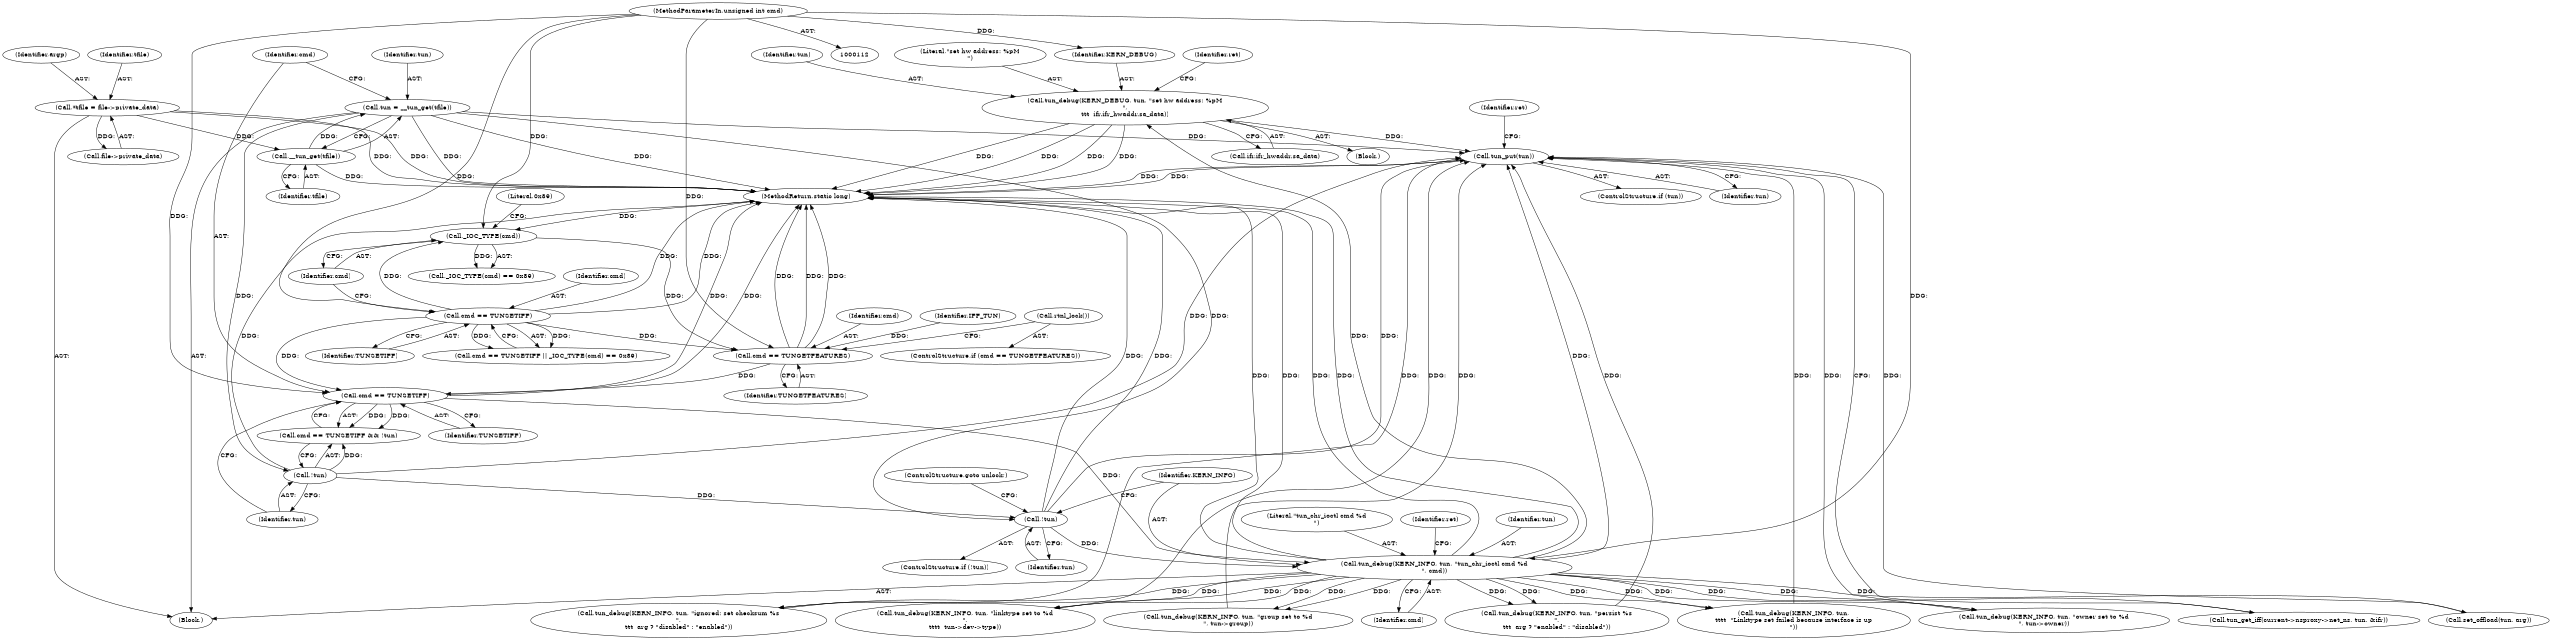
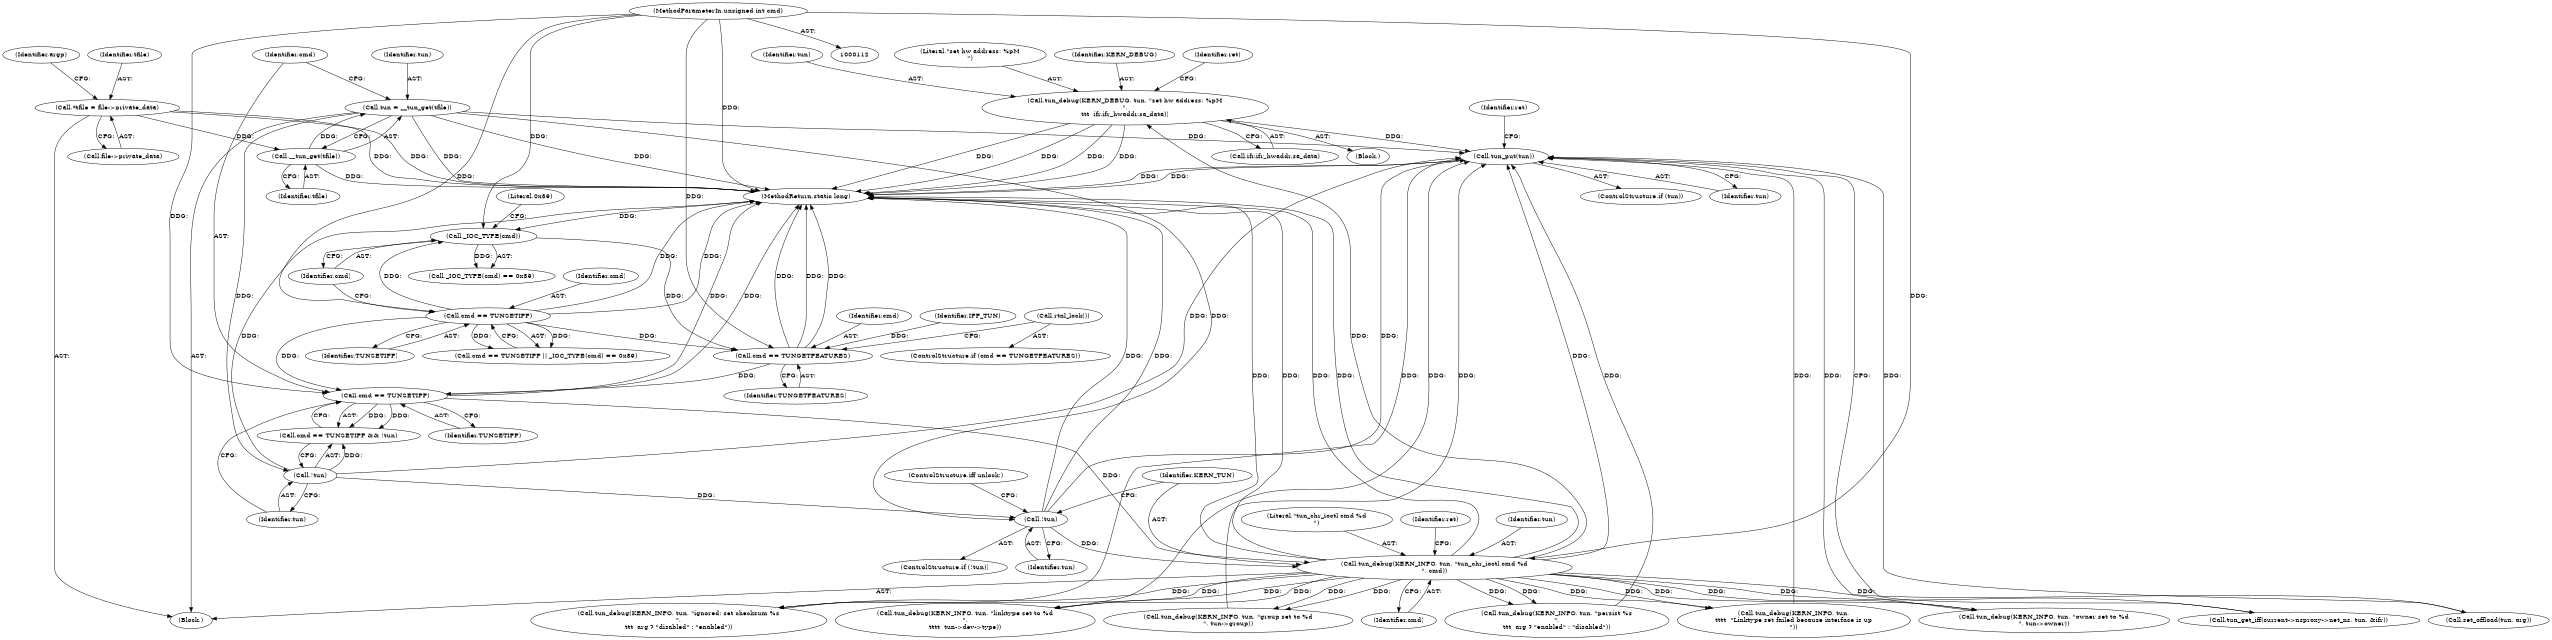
edge "(MethodParameterIn,unsigned int cmd)" -> "(Identifier,KERN_DEBUG)": now "(MethodParameterIn,unsigned int cmd)" -> "(MethodReturn,static long)"
edge "(Identifier,argp)" -> "(Call,*tfile = file->private_data)": label "AST: " -> "CFG: "
edge "(Call,*tfile = file->private_data)" -> "(Call,file->private_data)": label "DDG: " -> "CFG: "
node "(ControlStructure,goto unlock;)": label "(ControlStructure,goto unlock;)" -> "(ControlStructure,iff unlock;)"
node "(Identifier,KERN_INFO)": label "(Identifier,KERN_INFO)" -> "(Identifier,KERN_TUN)"
